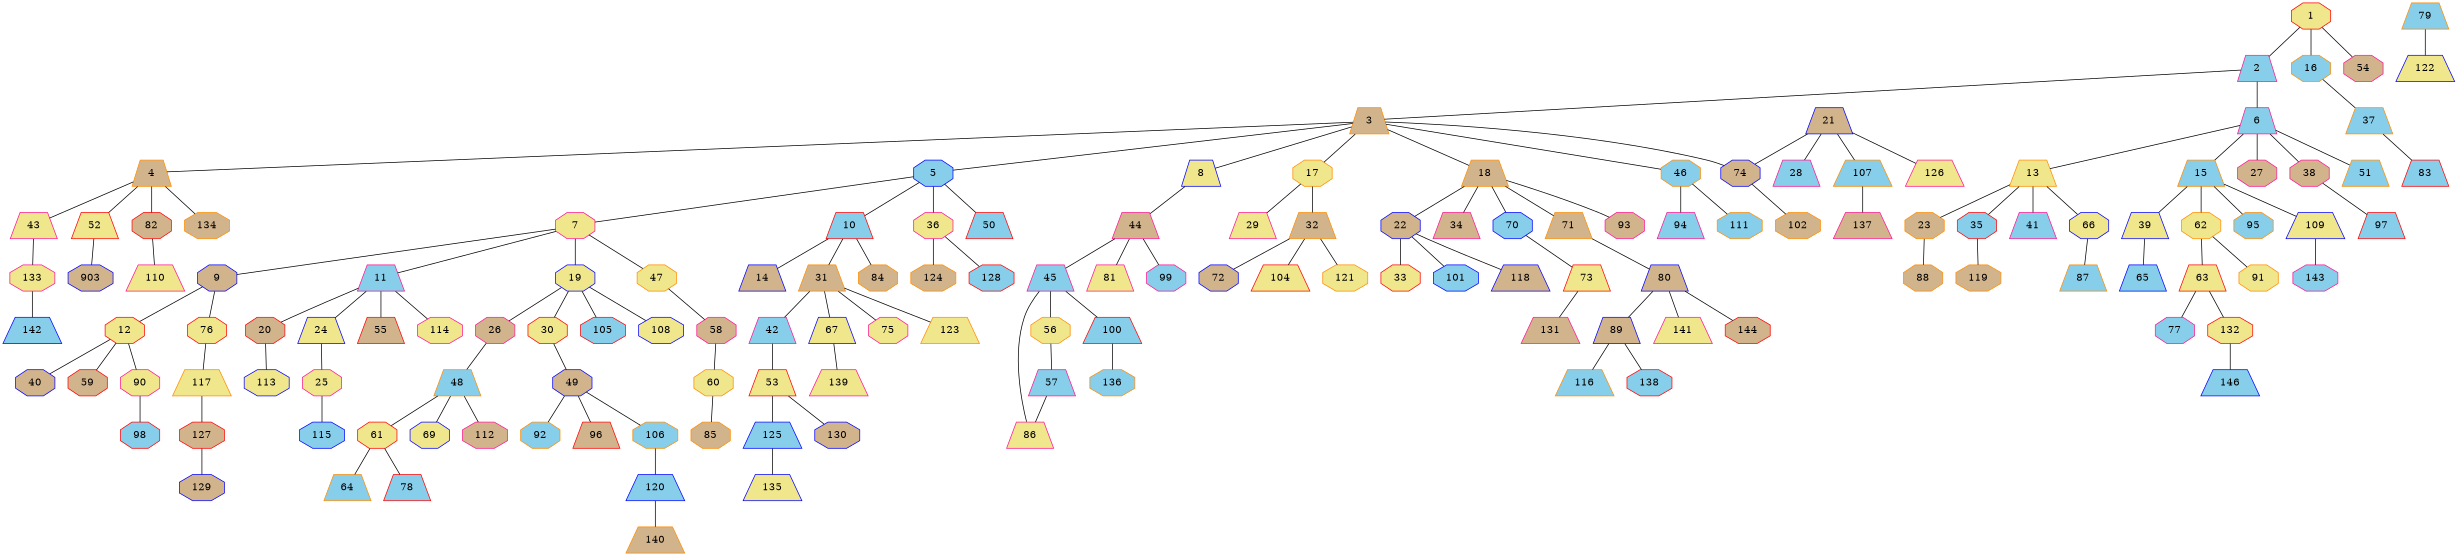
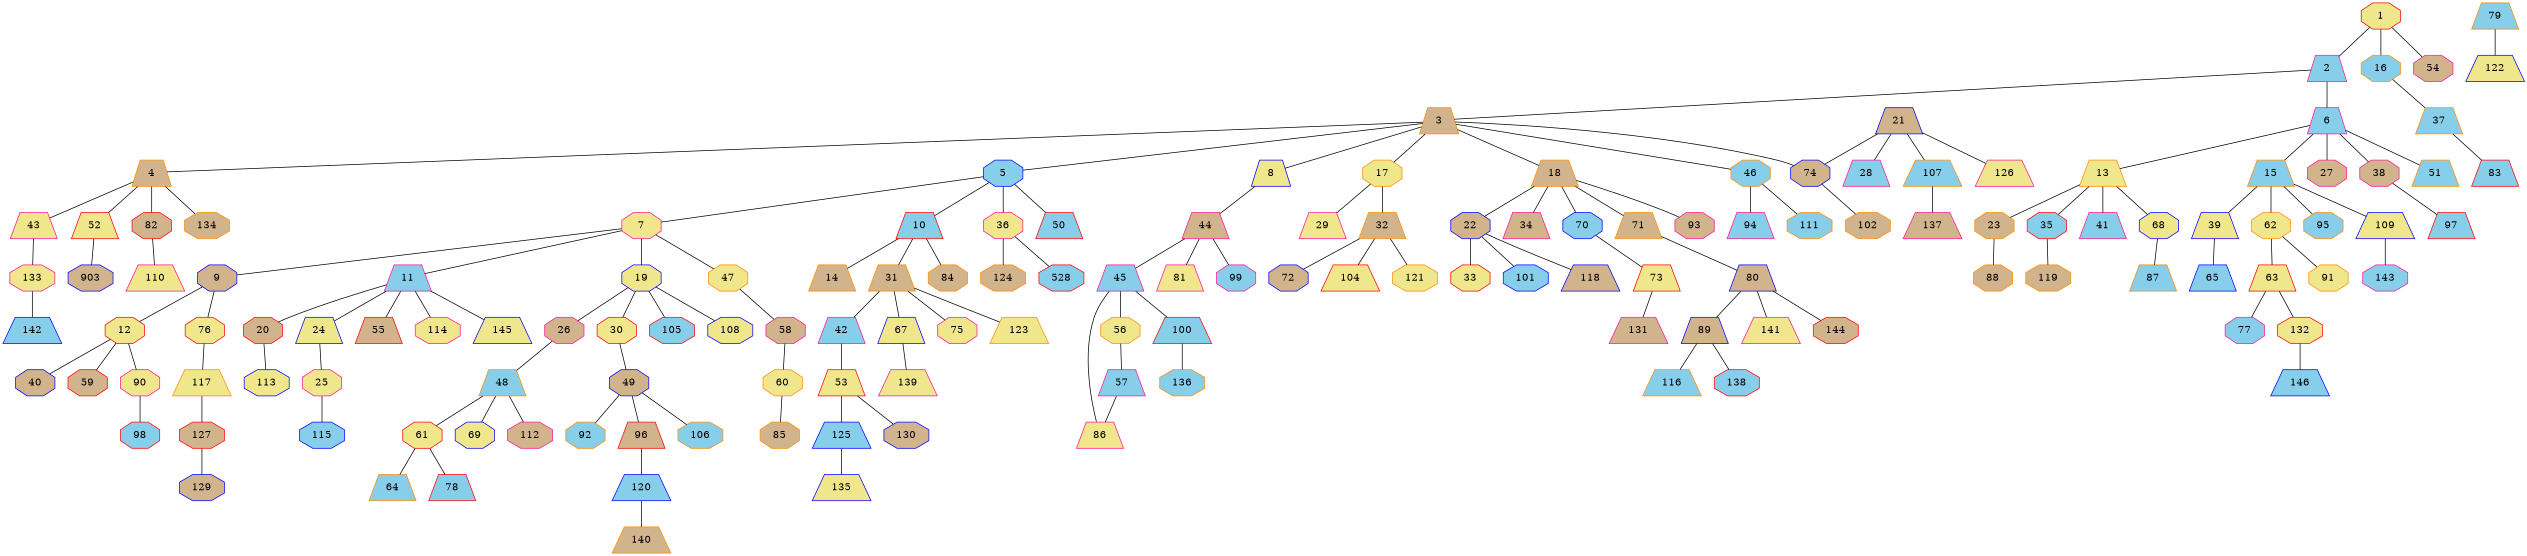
node "66": label "66" -> "68"
node "14": color blue -> darkorange
node "128": label "128" -> "528"
node "145": added
edge "106" -- "120": now "96" -- "120"
